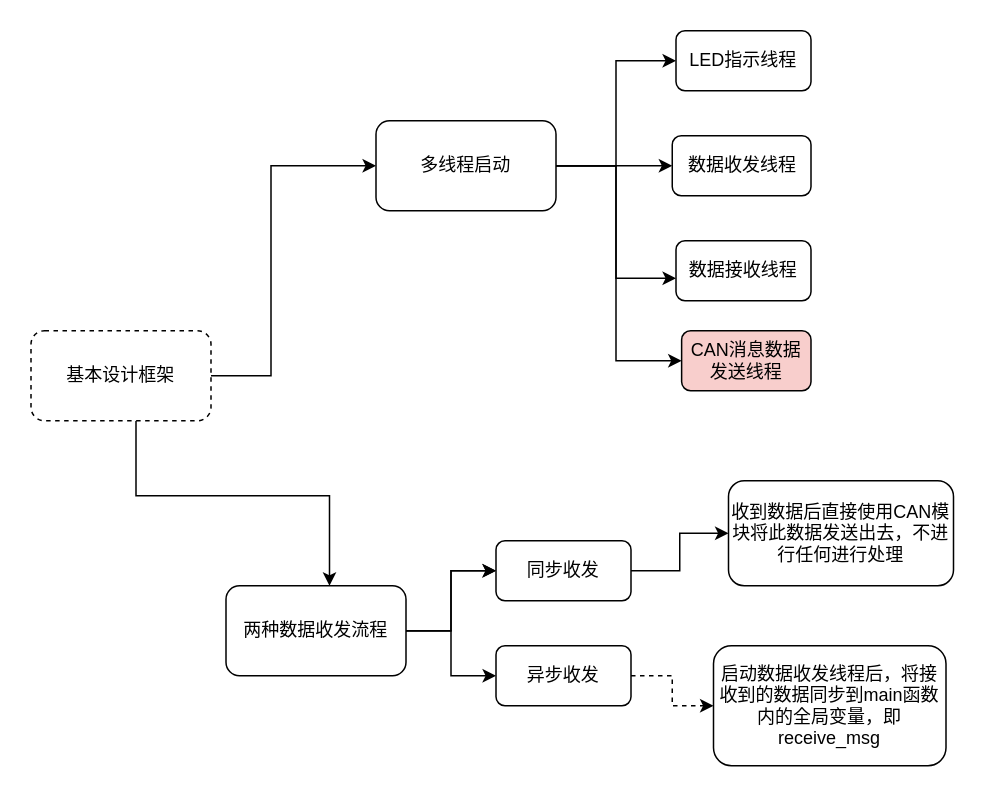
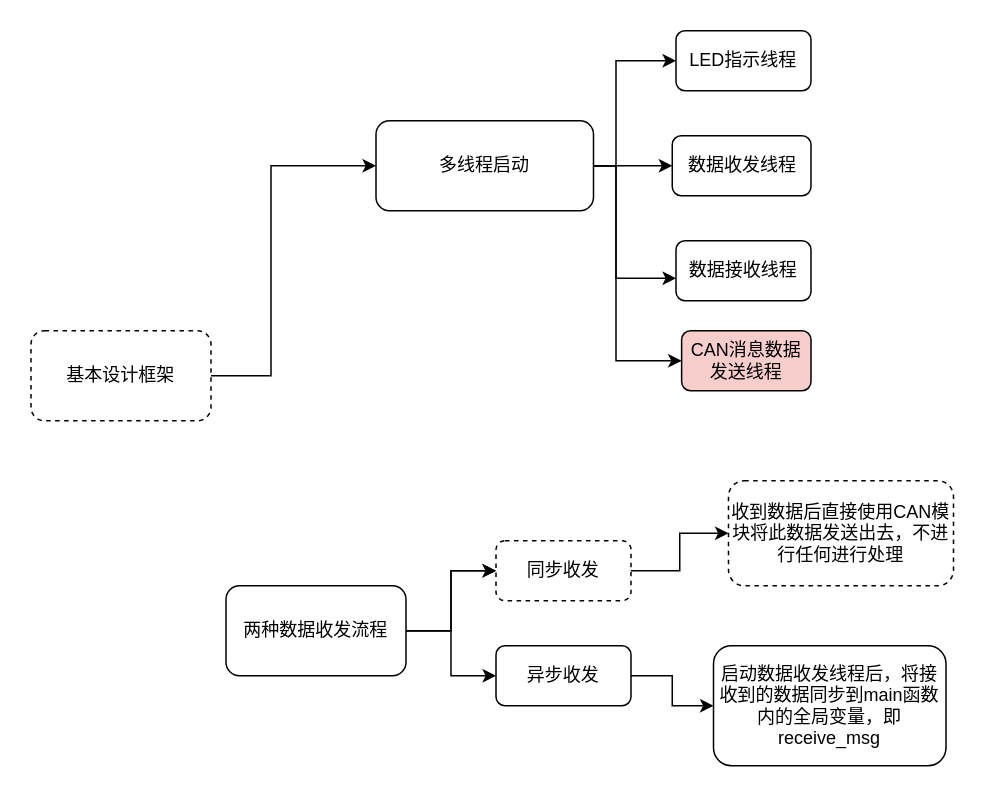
node "多线程启动": size 180x90 -> 218x90
edge "基本设计框架" -> "两种数据收发流程": removed
node "收到数据后直接使用CAN模块将此数据发送出去，不进行任何进行处理": style solid -> dashed
node "同步收发": style solid -> dashed
edge "异步收发" -> "启动数据收发线程后，将接收到的数据同步到main函数内的全局变量，即receive_msg": style dashed -> solid
